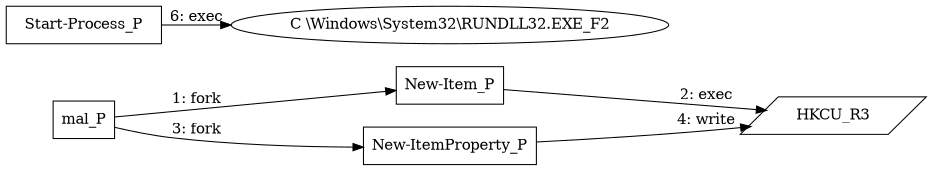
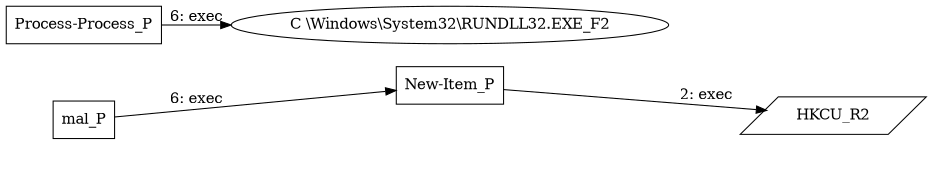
node "Start-Process_P": label "Start-Process_P" -> "Process-Process_P"
edge "mal_P" -> "New-Item_P": label "1: fork" -> "6: exec"
node "HKCU_R3": label "HKCU_R3" -> "HKCU_R2"
node "New-ItemProperty_P": removed
